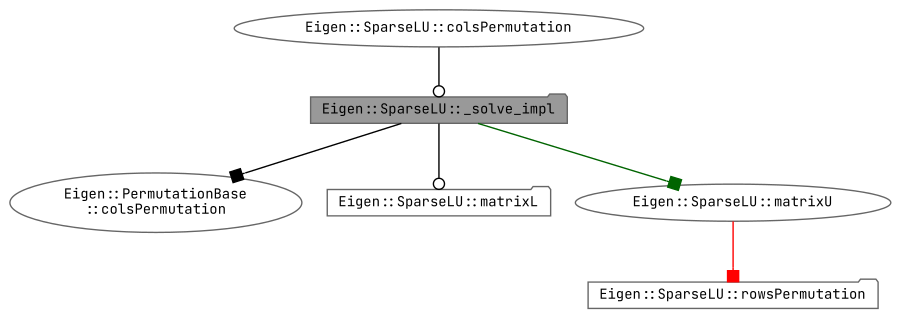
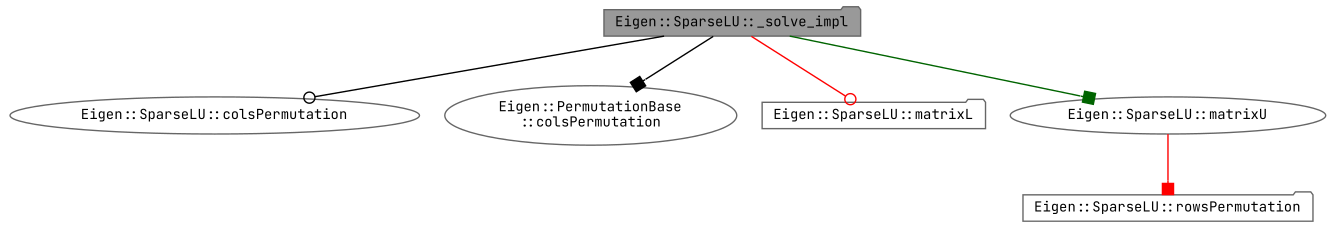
edge "Eigen::SparseLU::colsPermutation" -> "Eigen::SparseLU::_solve_impl": reversed
edge "Eigen::SparseLU::_solve_impl" -> "Eigen::SparseLU::matrixL": color black -> red
